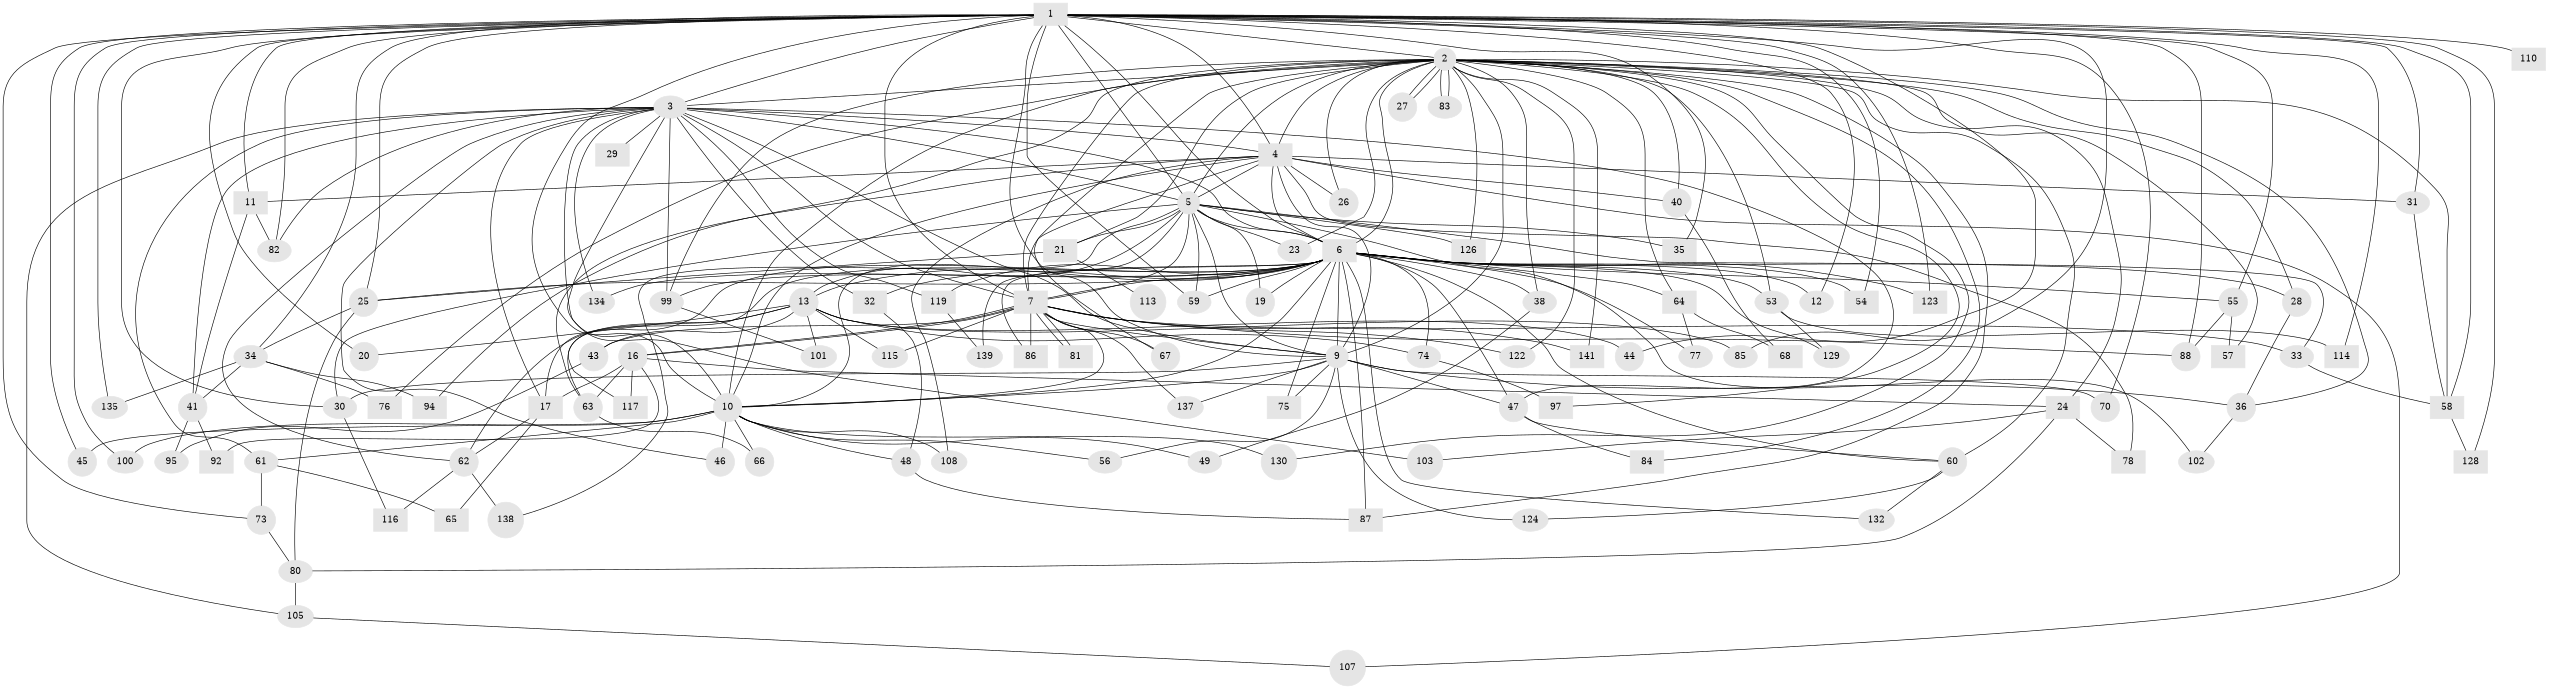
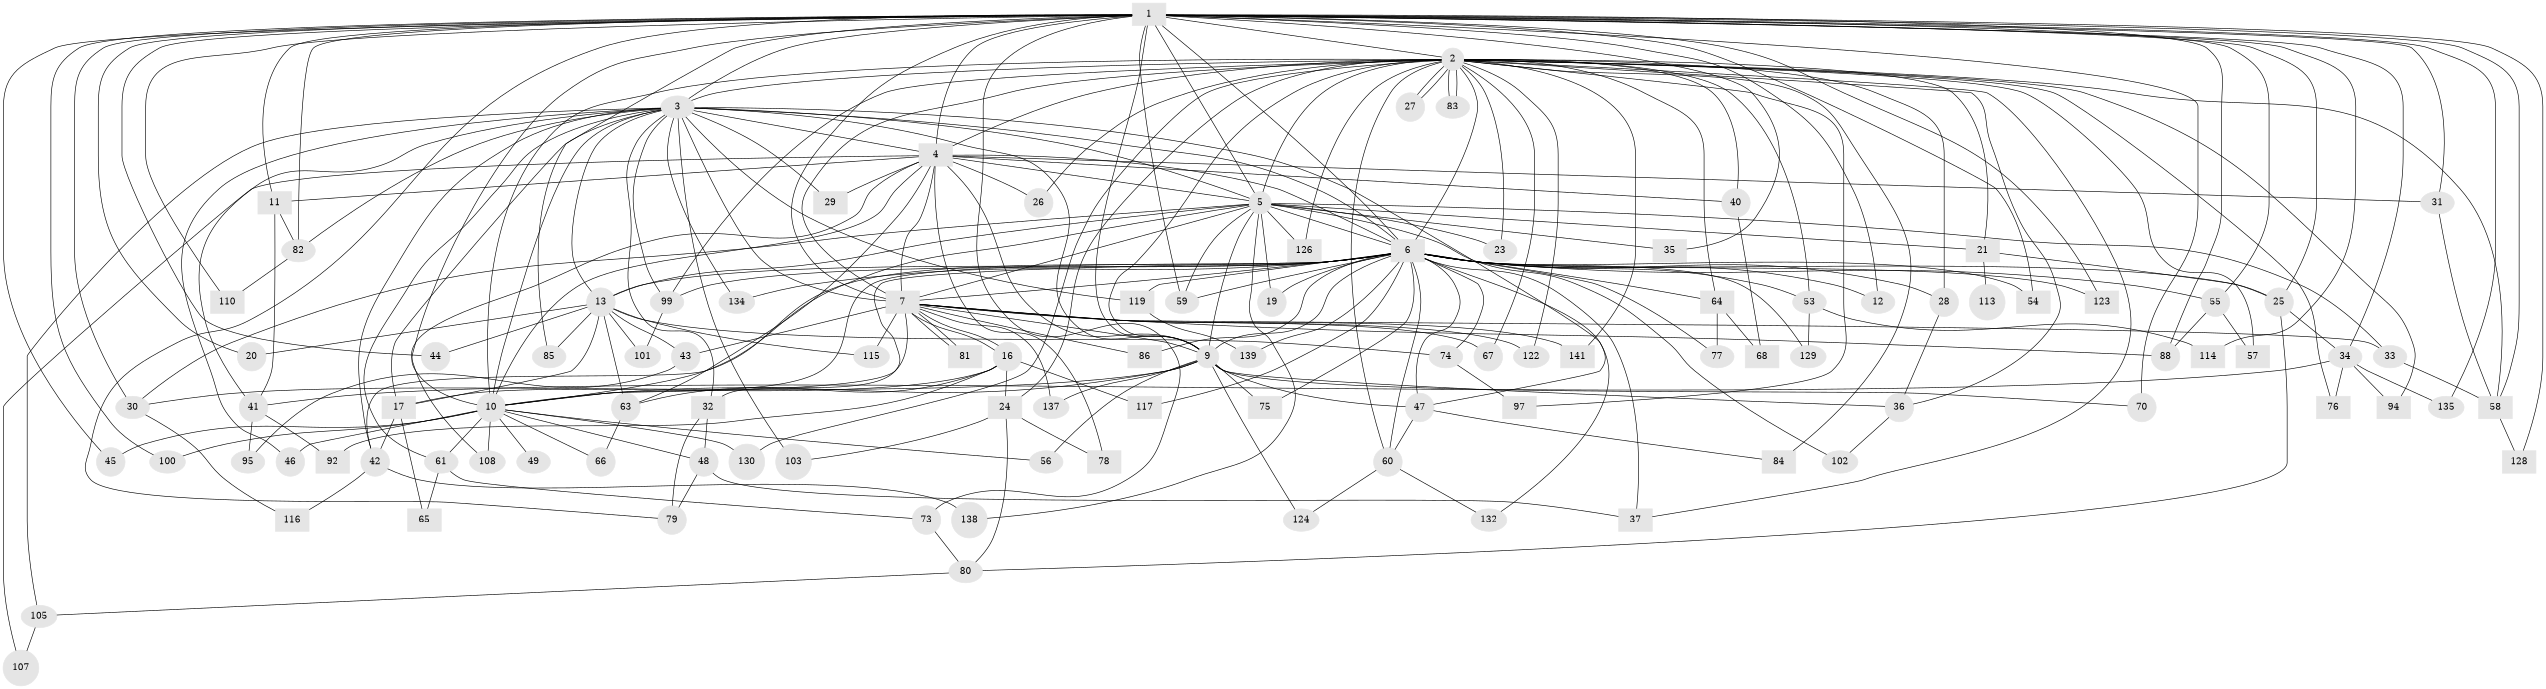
edge "3" -- "13": added
edge "4" -- "29": added
edge "82" -- "110": added
node "38": removed
node "62": label "62" -> "42"
node "79": added
node "87": label "87" -> "37"
